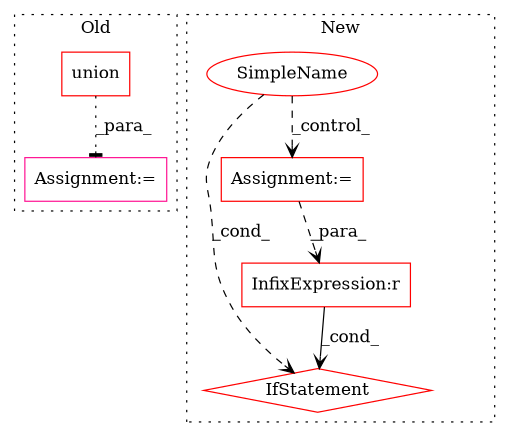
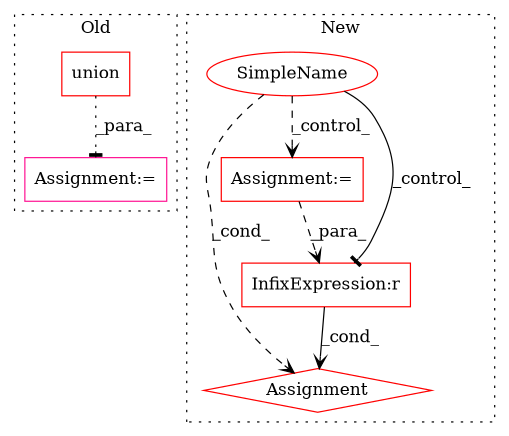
edge "SimpleName" -> "InfixExpression:r": added, label "_control_"
node "IfStatement": label "IfStatement" -> "Assignment"
